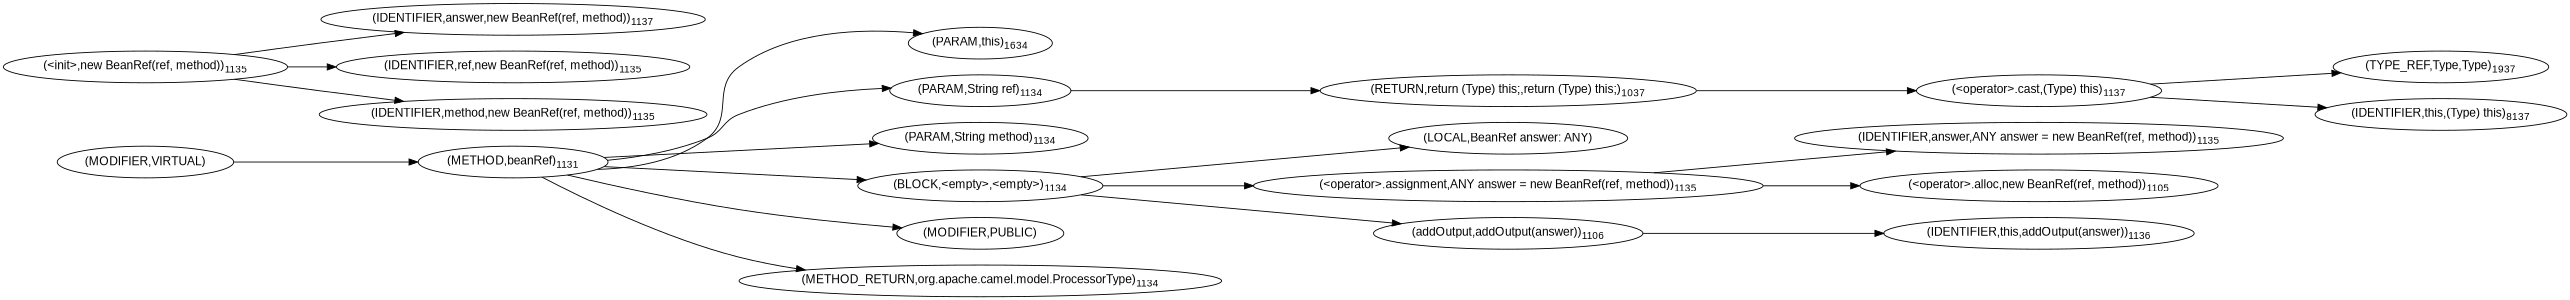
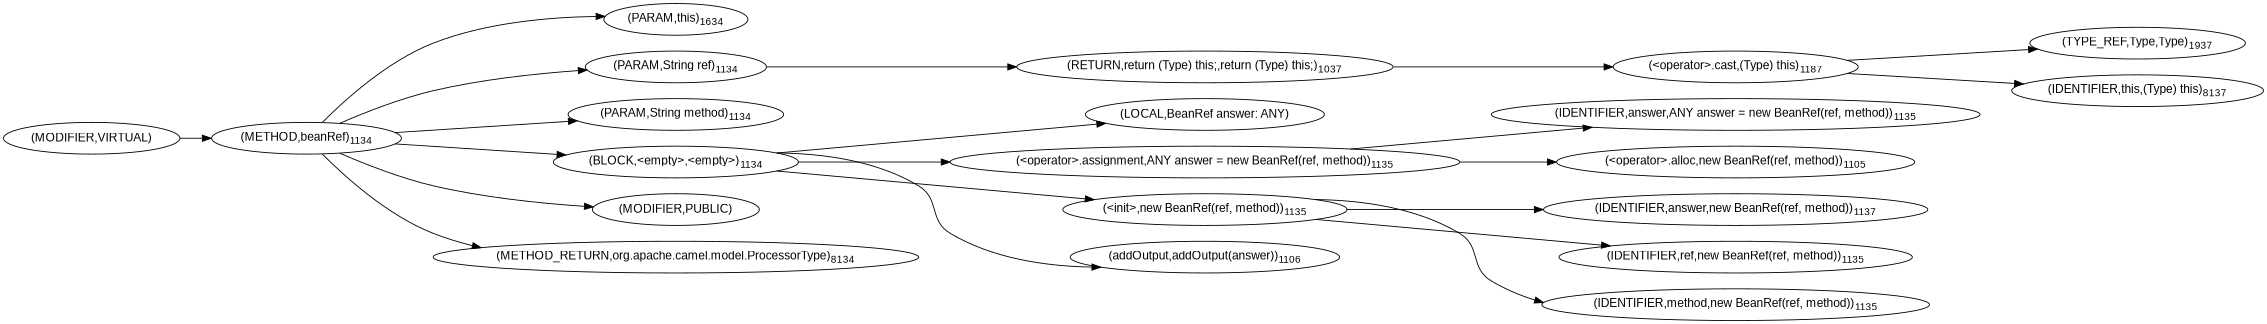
node "(<operator>.cast,(Type) this)": text "1137" -> "1187"
node "(METHOD,beanRef)": text "1131" -> "1134"
edge "(BLOCK,<empty>,<empty>)" -> "(<init>,new BeanRef(ref, method))": added
node "(IDENTIFIER,this,addOutput(answer))": removed
node "(METHOD_RETURN,org.apache.camel.model.ProcessorType)": text "1134" -> "8134"
